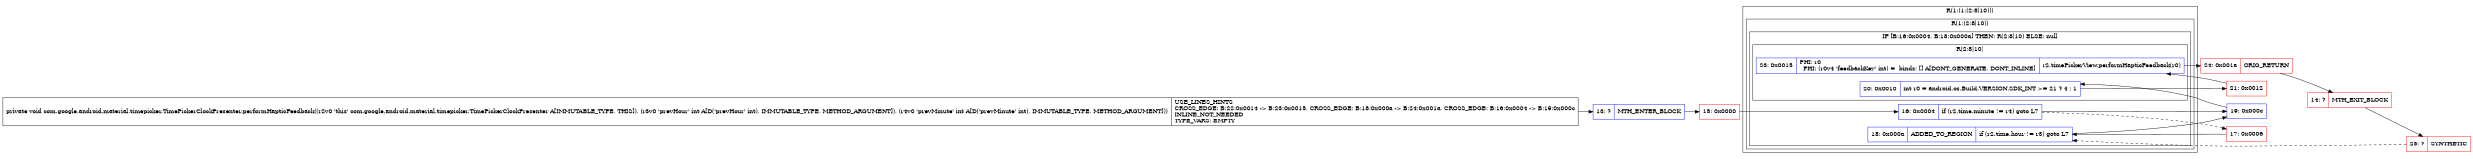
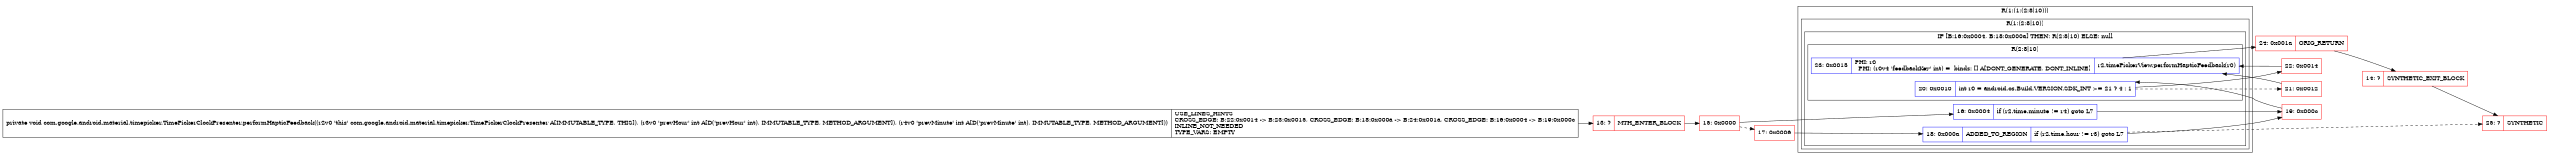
node "22: 0x0014": added
edge "20: 0x0010" -> "21: 0x0012": style solid -> dashed
node "14: ?": text "MTH_EXIT_BLOCK" -> "SYNTHETIC_EXIT_BLOCK"
node "19: 0x000c": color blue -> red
node "13: ?": color blue -> red
edge "16: 0x0004" -> "17: 0x0006": now "15: 0x0000" -> "17: 0x0006"
edge "25: ?" -> "18: 0x000a": reversed
